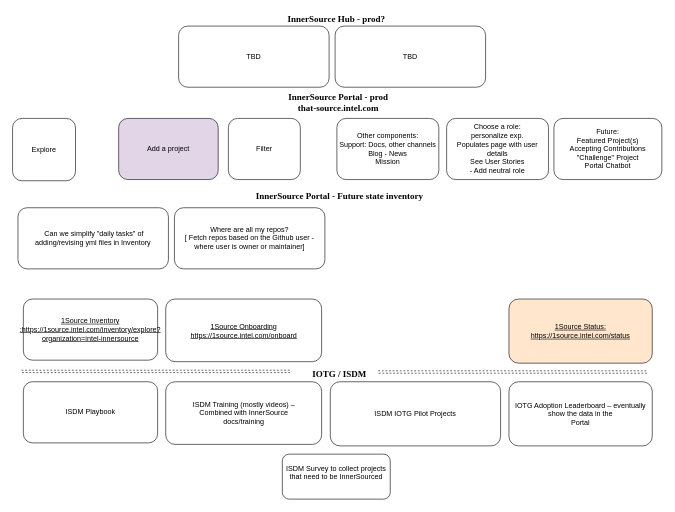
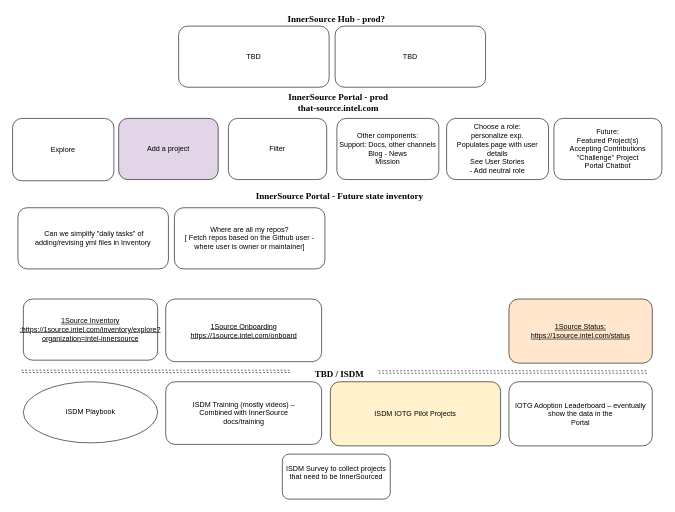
node "Filter": size 72x61 -> 98x61
node "Explore": size 63x62 -> 101x62
node "IOTG / ISDM": label "IOTG / ISDM" -> "TBD / ISDM"
node "ISDM Playbook": shape rounded rectangle -> ellipse
node "ISDM IOTG Pilot Projects": fillcolor #ffffff -> #fff2cc
